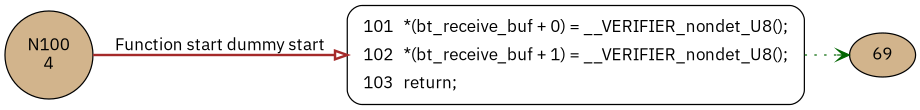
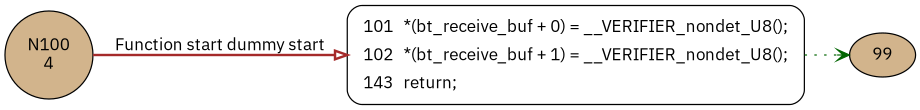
node "69": label "69" -> "99"
node "101": text "103" -> "143"
